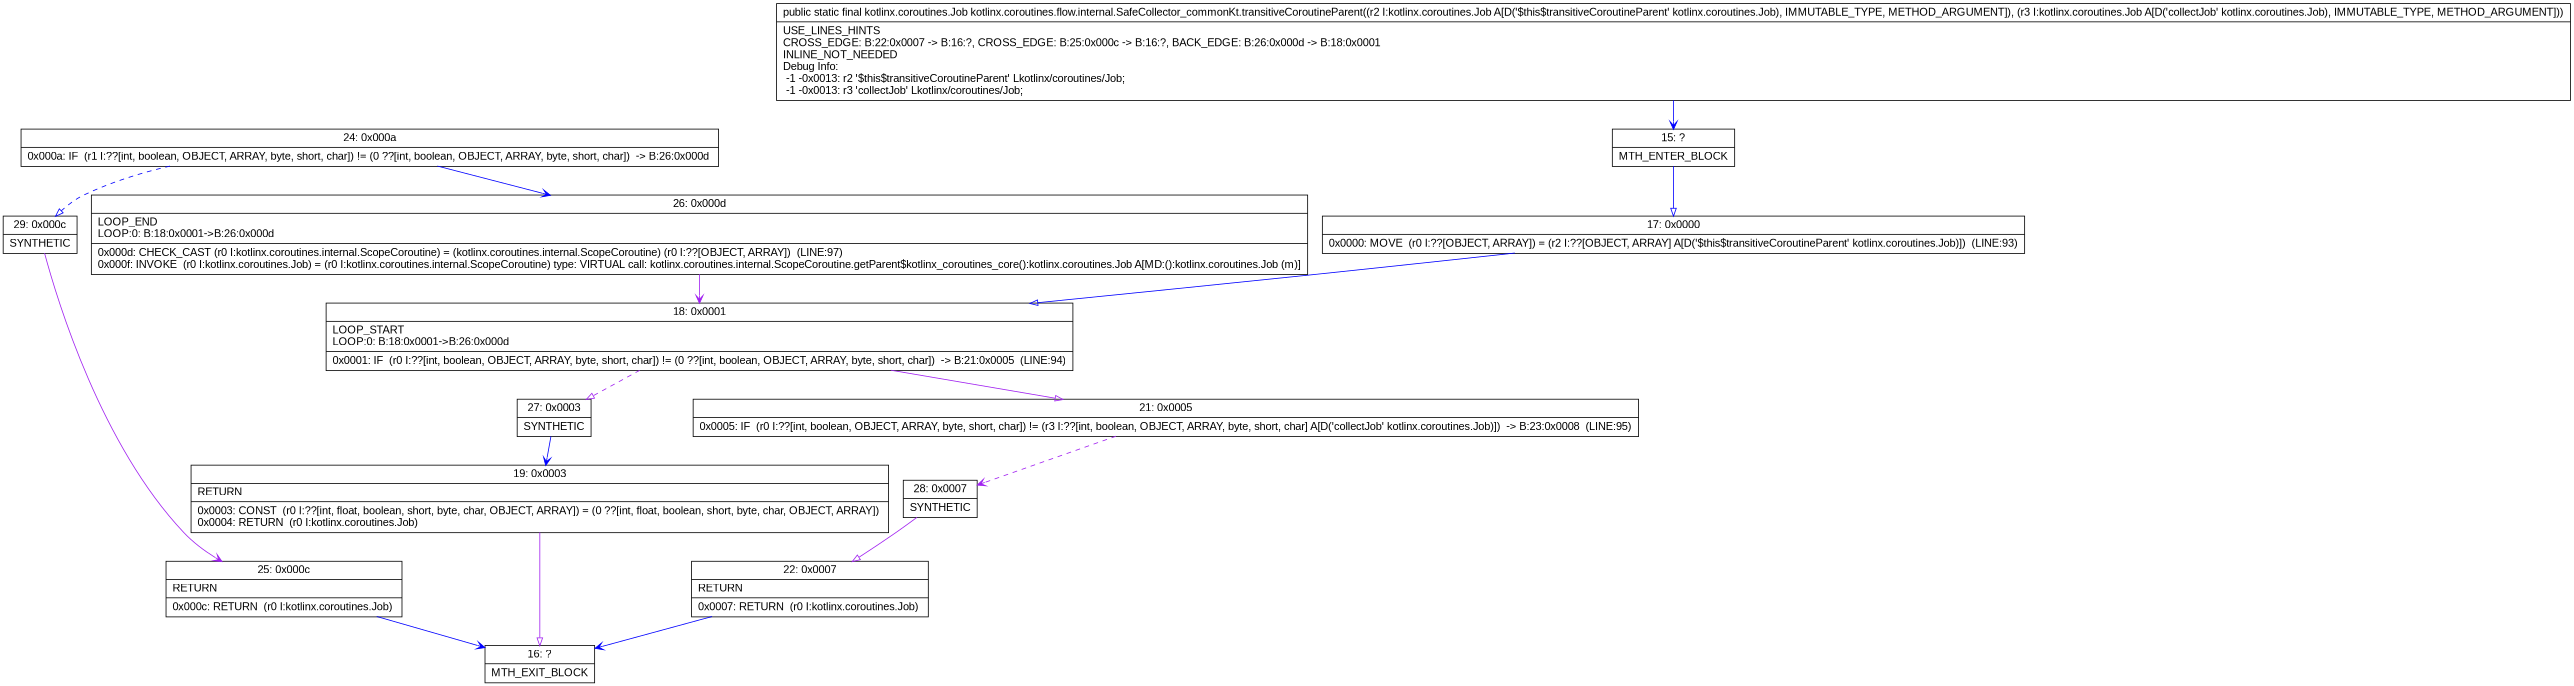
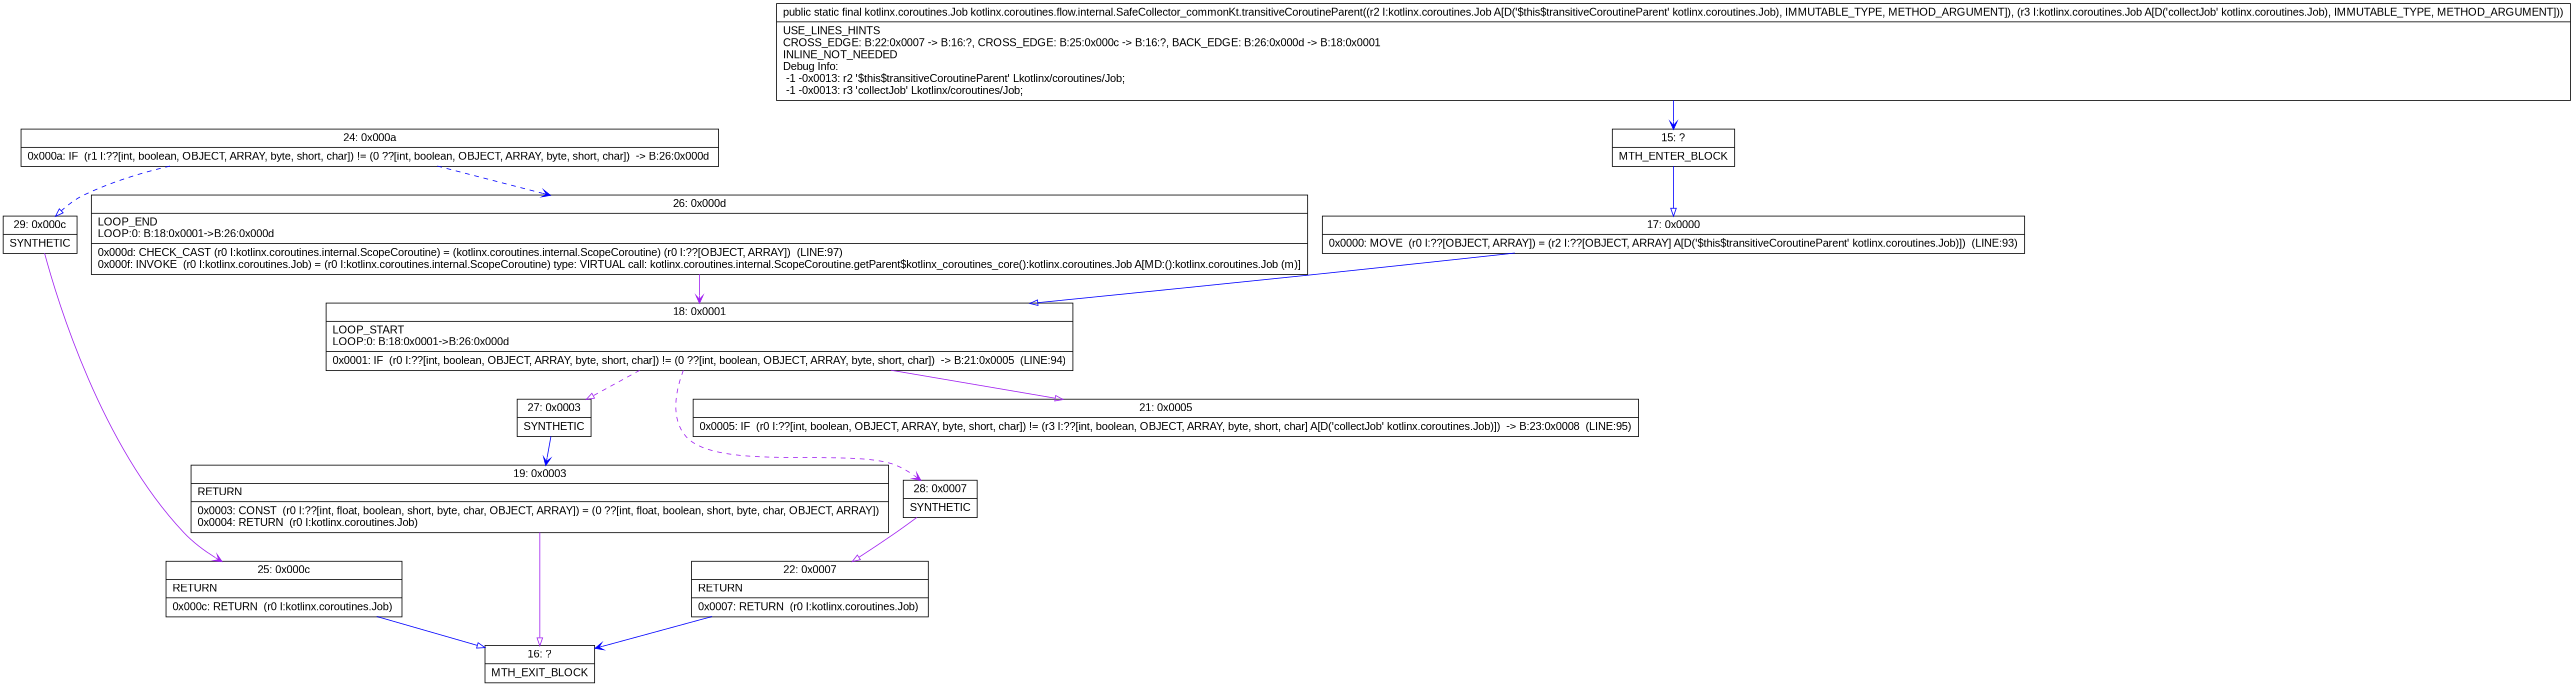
edge "24: 0x000a" -> "26: 0x000d": style solid -> dashed
edge "21: 0x0005" -> "28: 0x0007": now "18: 0x0001" -> "28: 0x0007"
edge "25: 0x000c" -> "16: ?": arrowhead vee -> onormal
